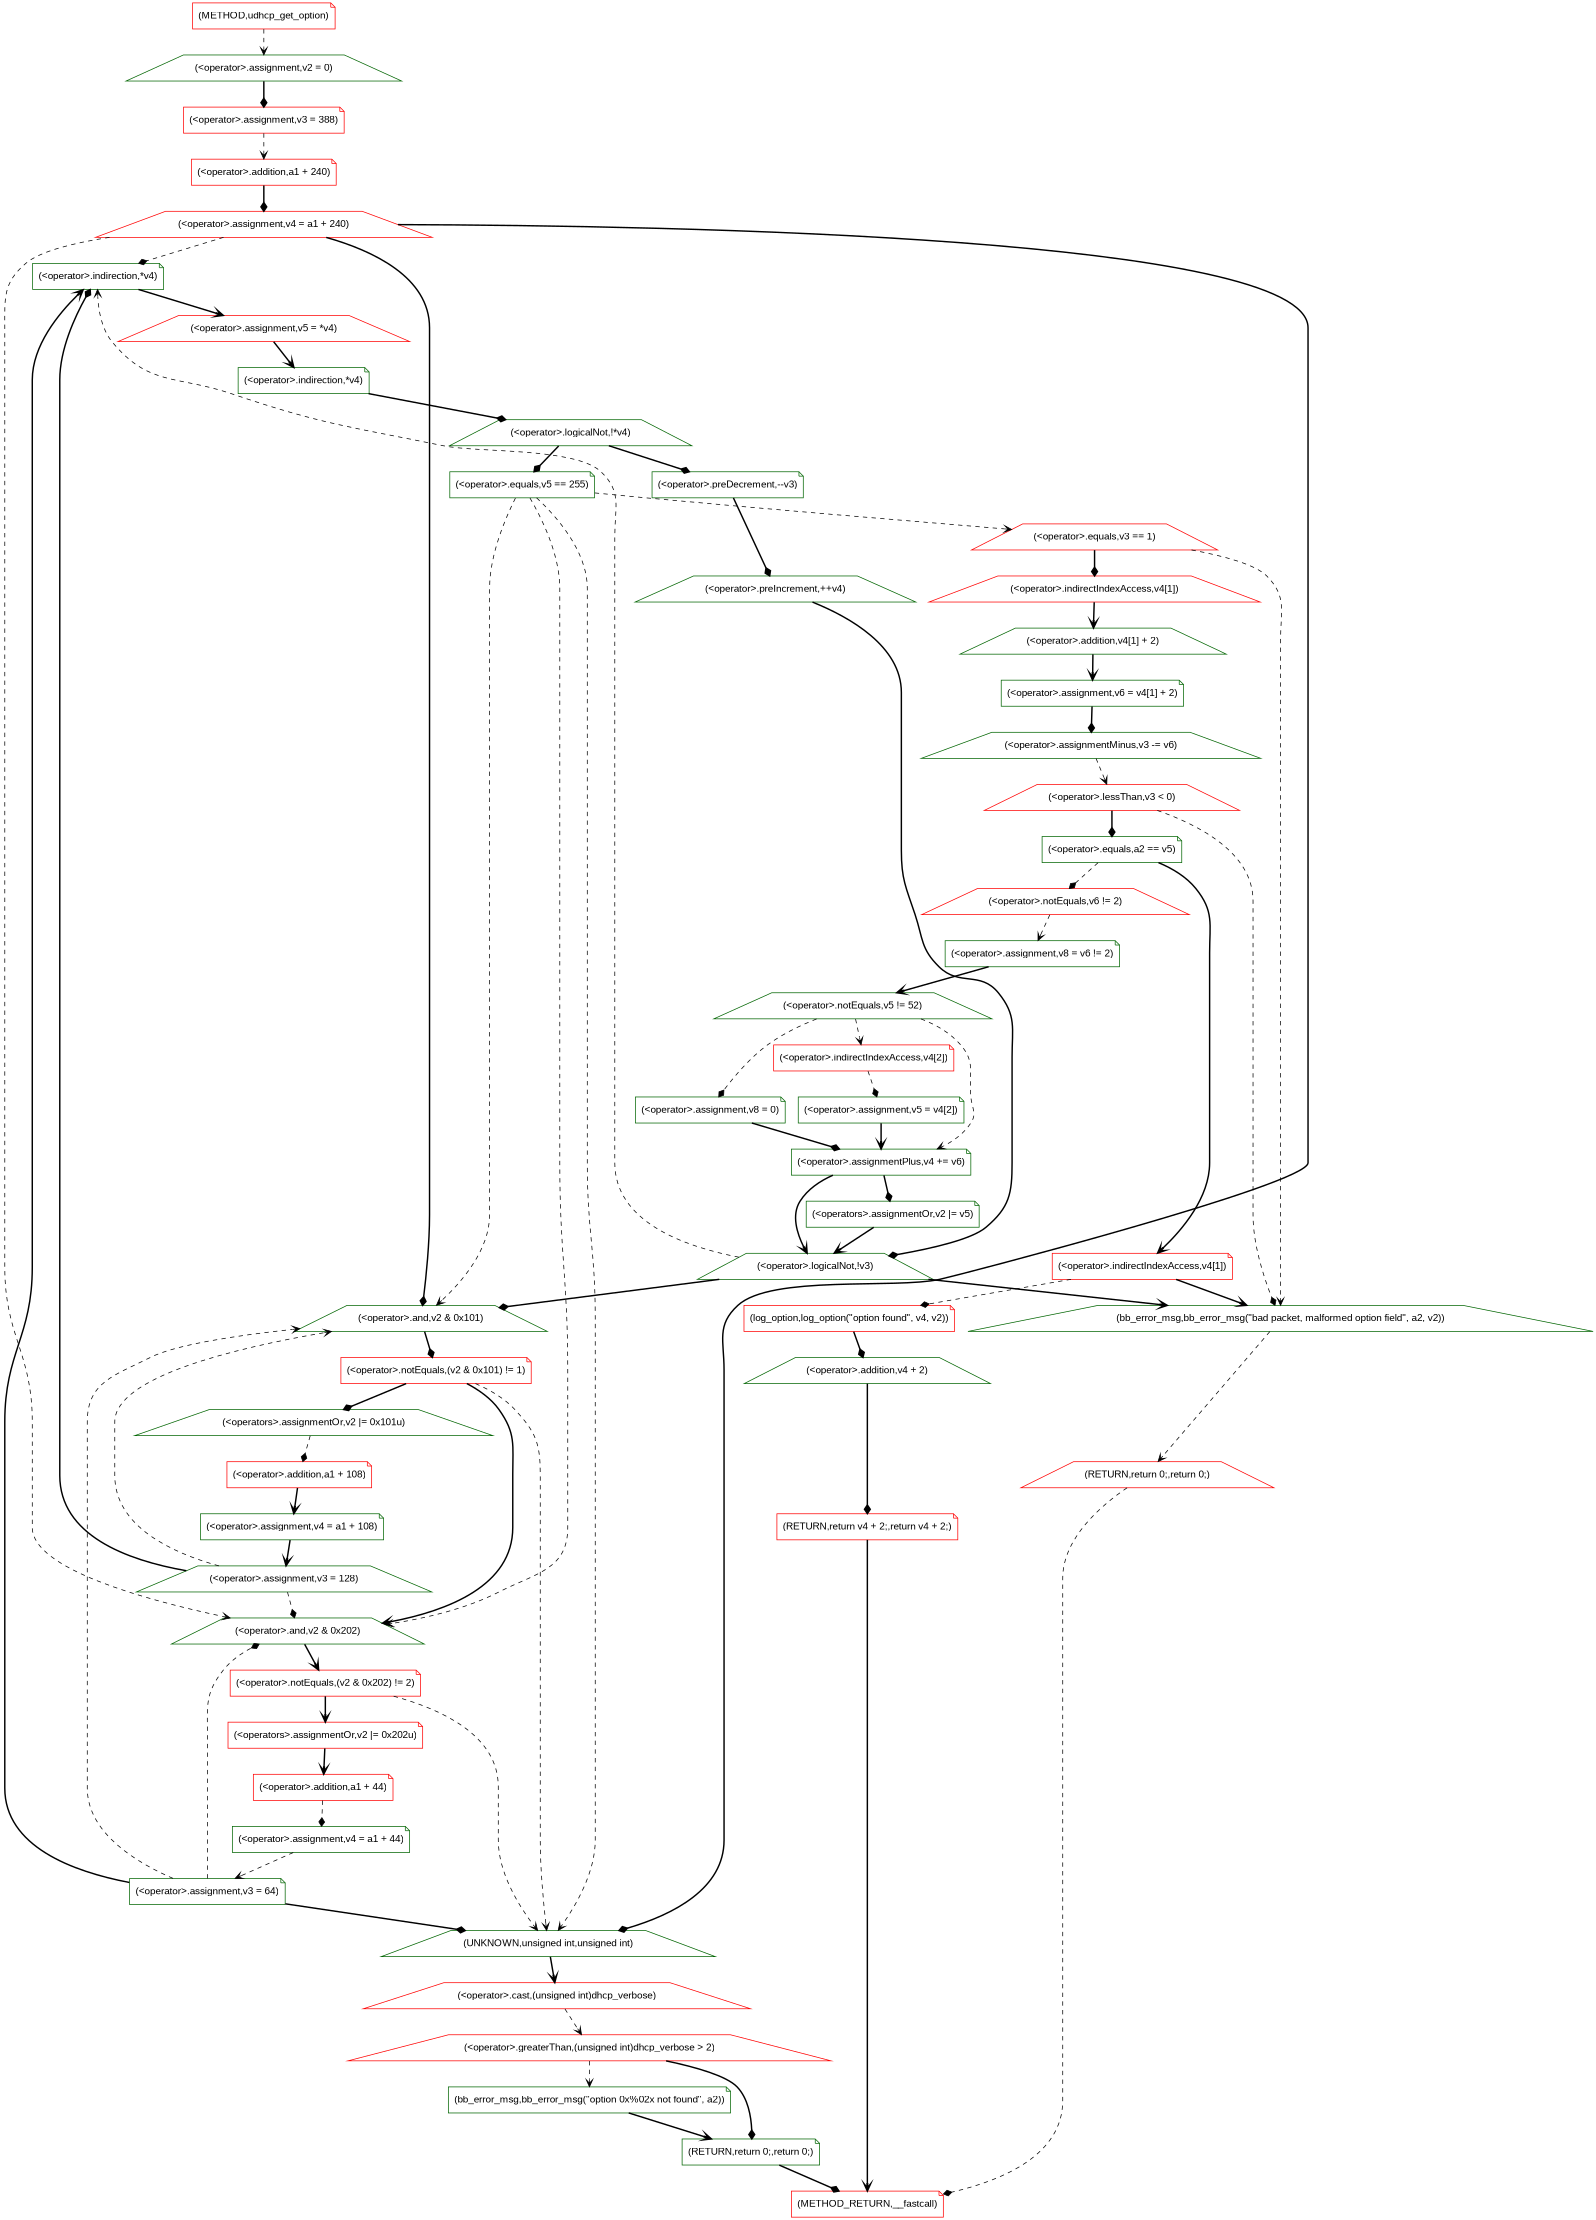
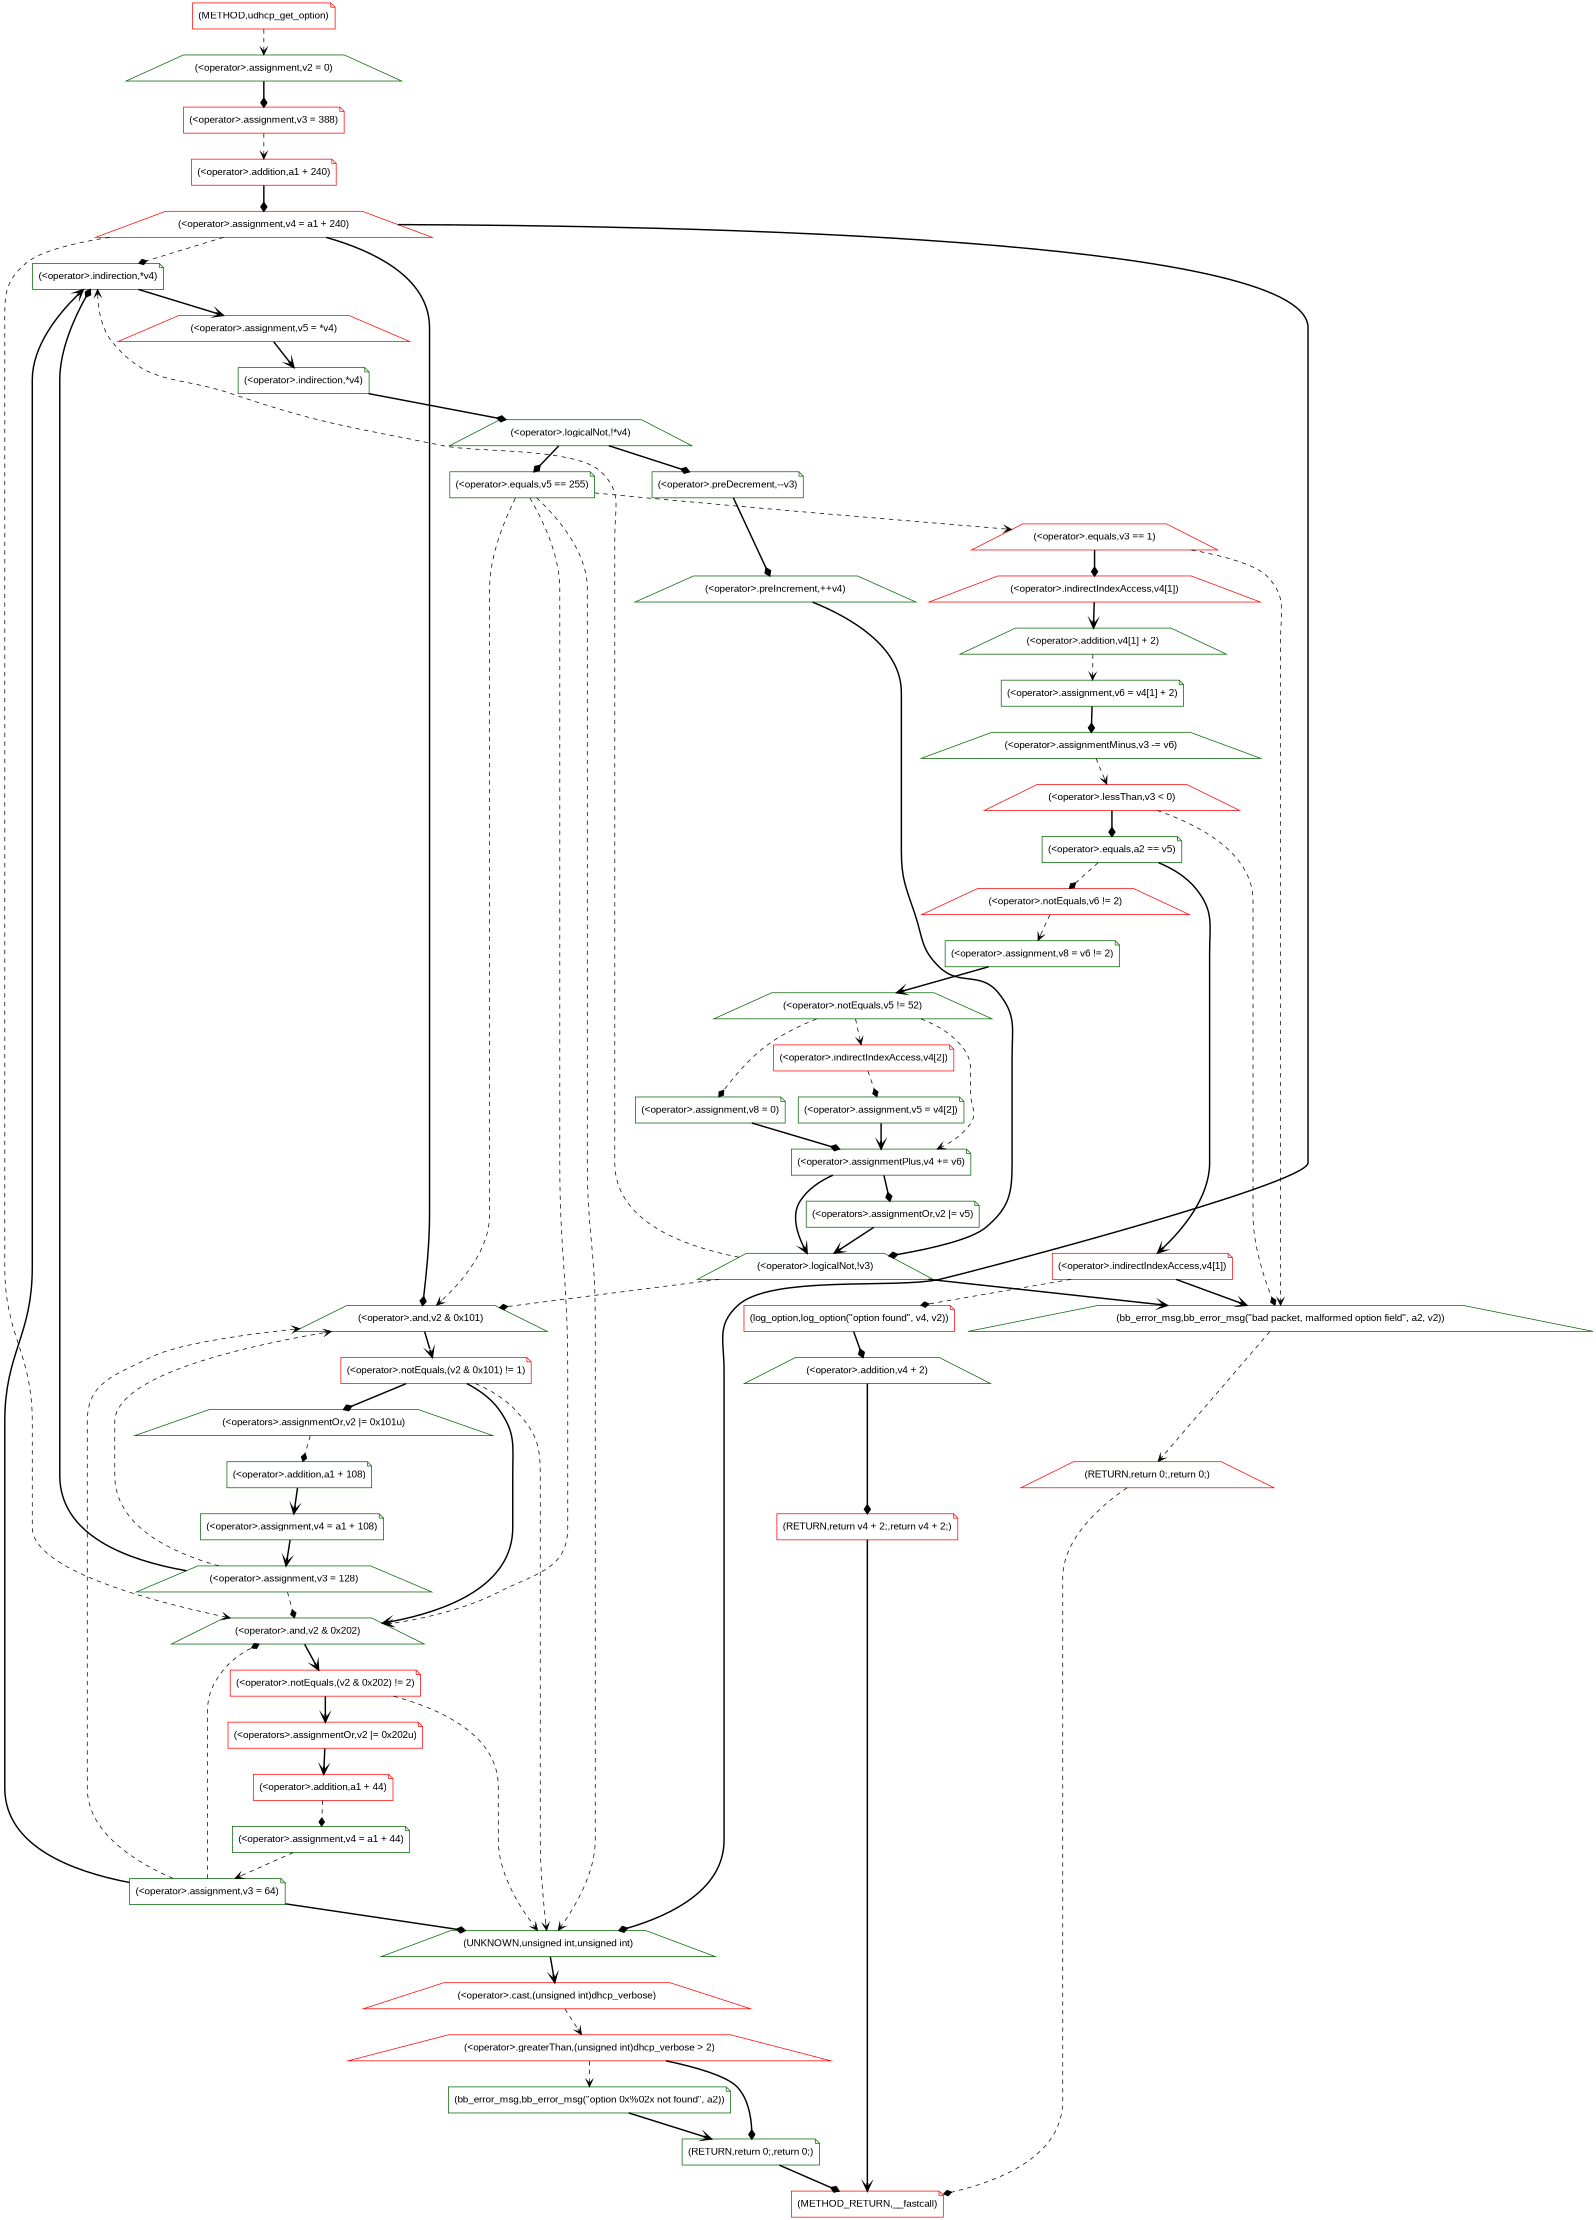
edge "(<operator>.addition,v4[1] + 2)" -> "(<operator>.assignment,v6 = v4[1] + 2)": style bold -> dashed
edge "(<operator>.logicalNot,!v3)" -> "(<operator>.and,v2 & 0x101)": style bold -> dashed
edge "(<operator>.and,v2 & 0x101)" -> "(<operator>.notEquals,(v2 & 0x101) != 1)": arrowhead diamond -> vee
node "(<operator>.addition,a1 + 108)": color red -> darkgreen
